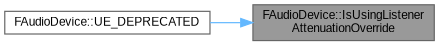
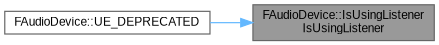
node "FAudioDevice::IsUsingListener AttenuationOverride": label "FAudioDevice::IsUsingListener AttenuationOverride" -> "FAudioDevice::IsUsingListener IsUsingListener"
